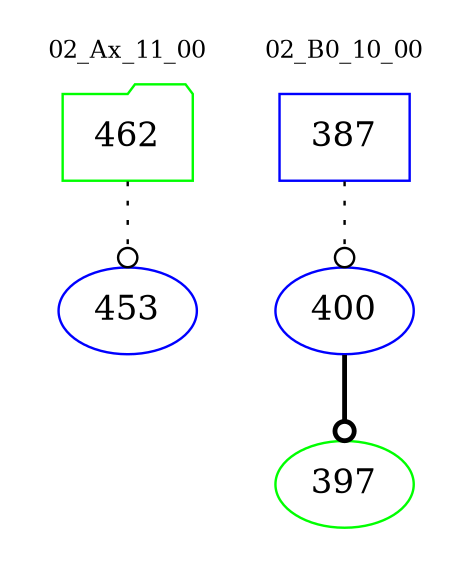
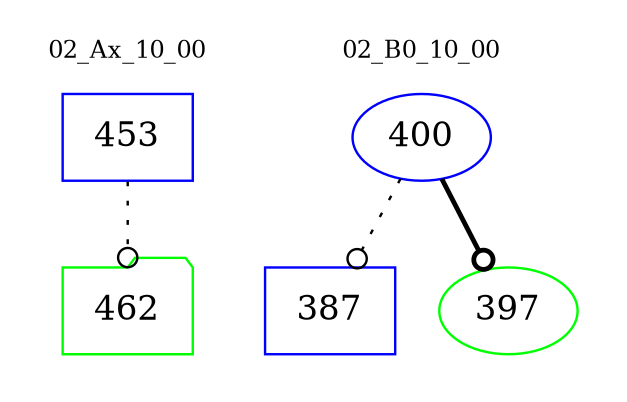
cluster "02_Ax_11_00": label "02_Ax_11_00" -> "02_Ax_10_00"
edge "462" -> "453": reversed
edge "387" -> "400": reversed
node "453": shape ellipse -> box
